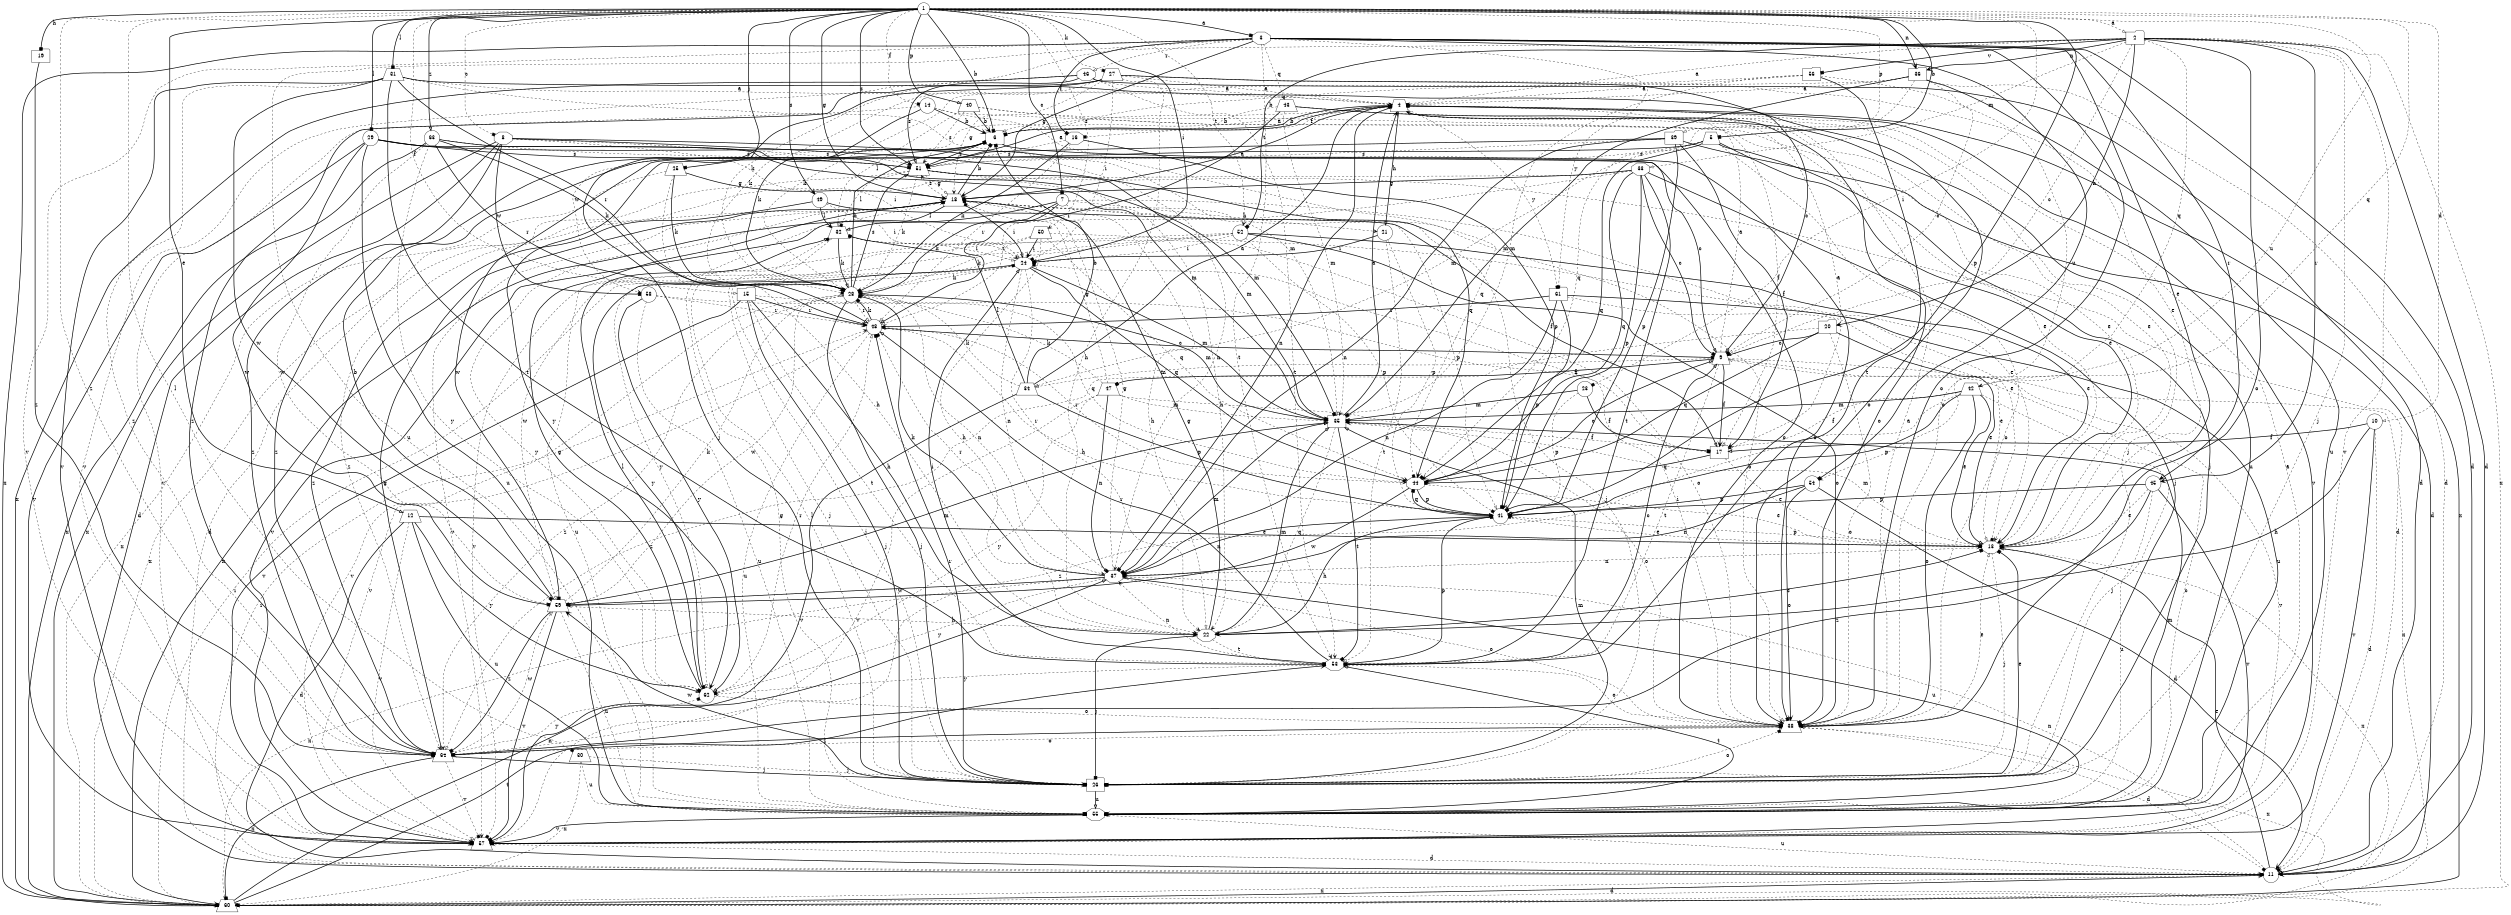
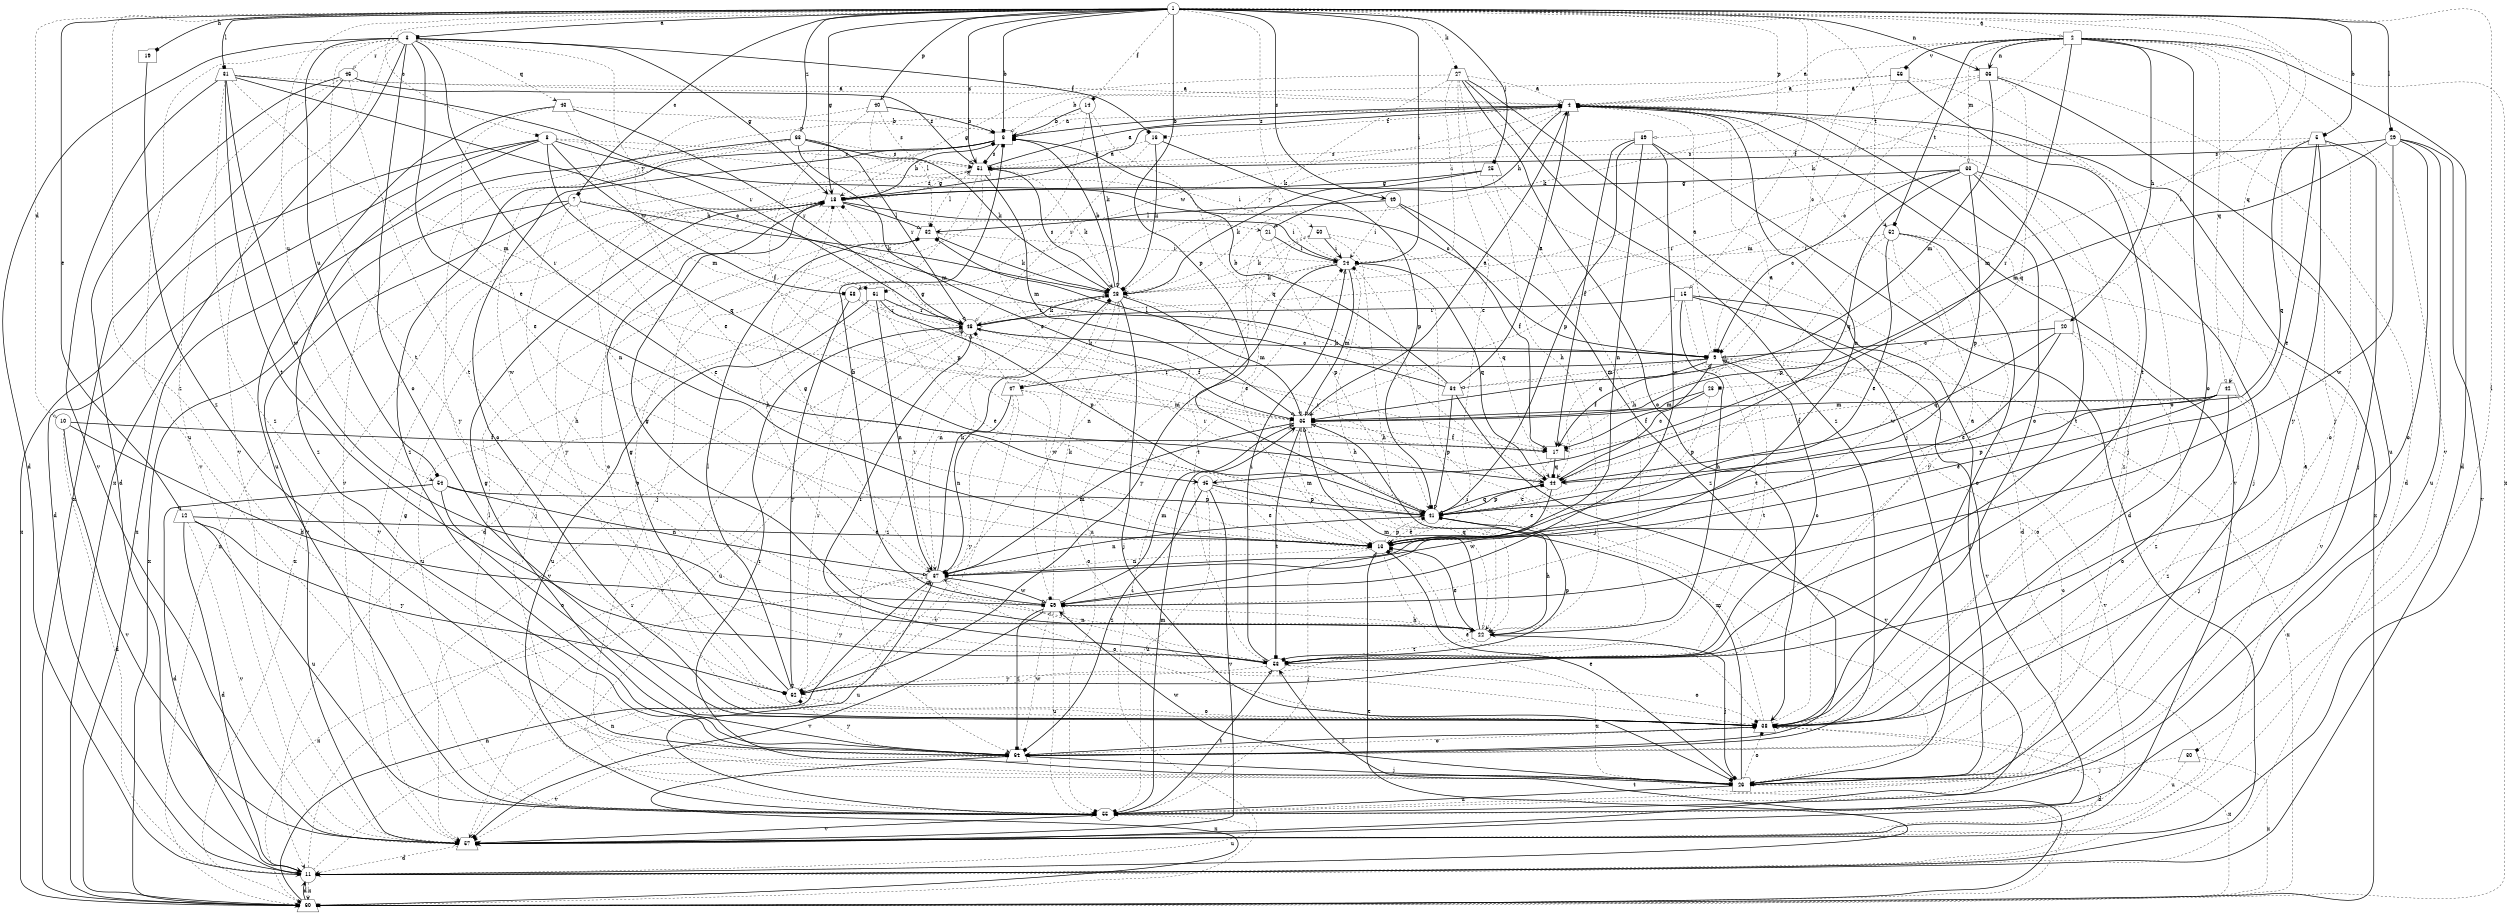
edge "13" -> "26": now "13" -> "55"
